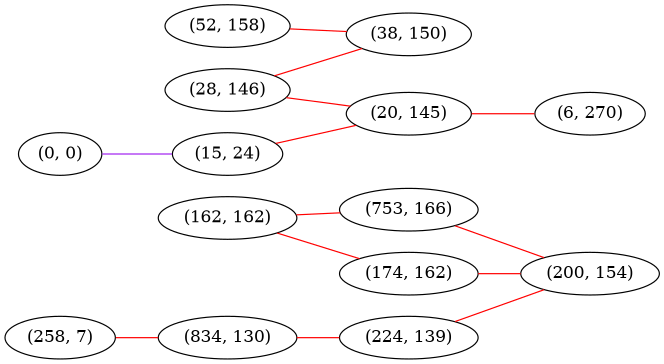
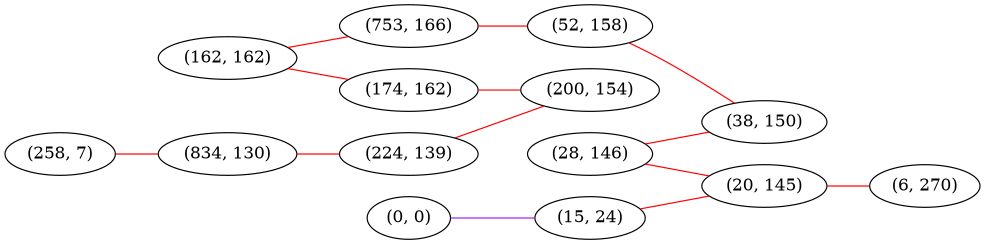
edge "(753, 166)" -- "(200, 154)": now "(753, 166)" -- "(52, 158)"
